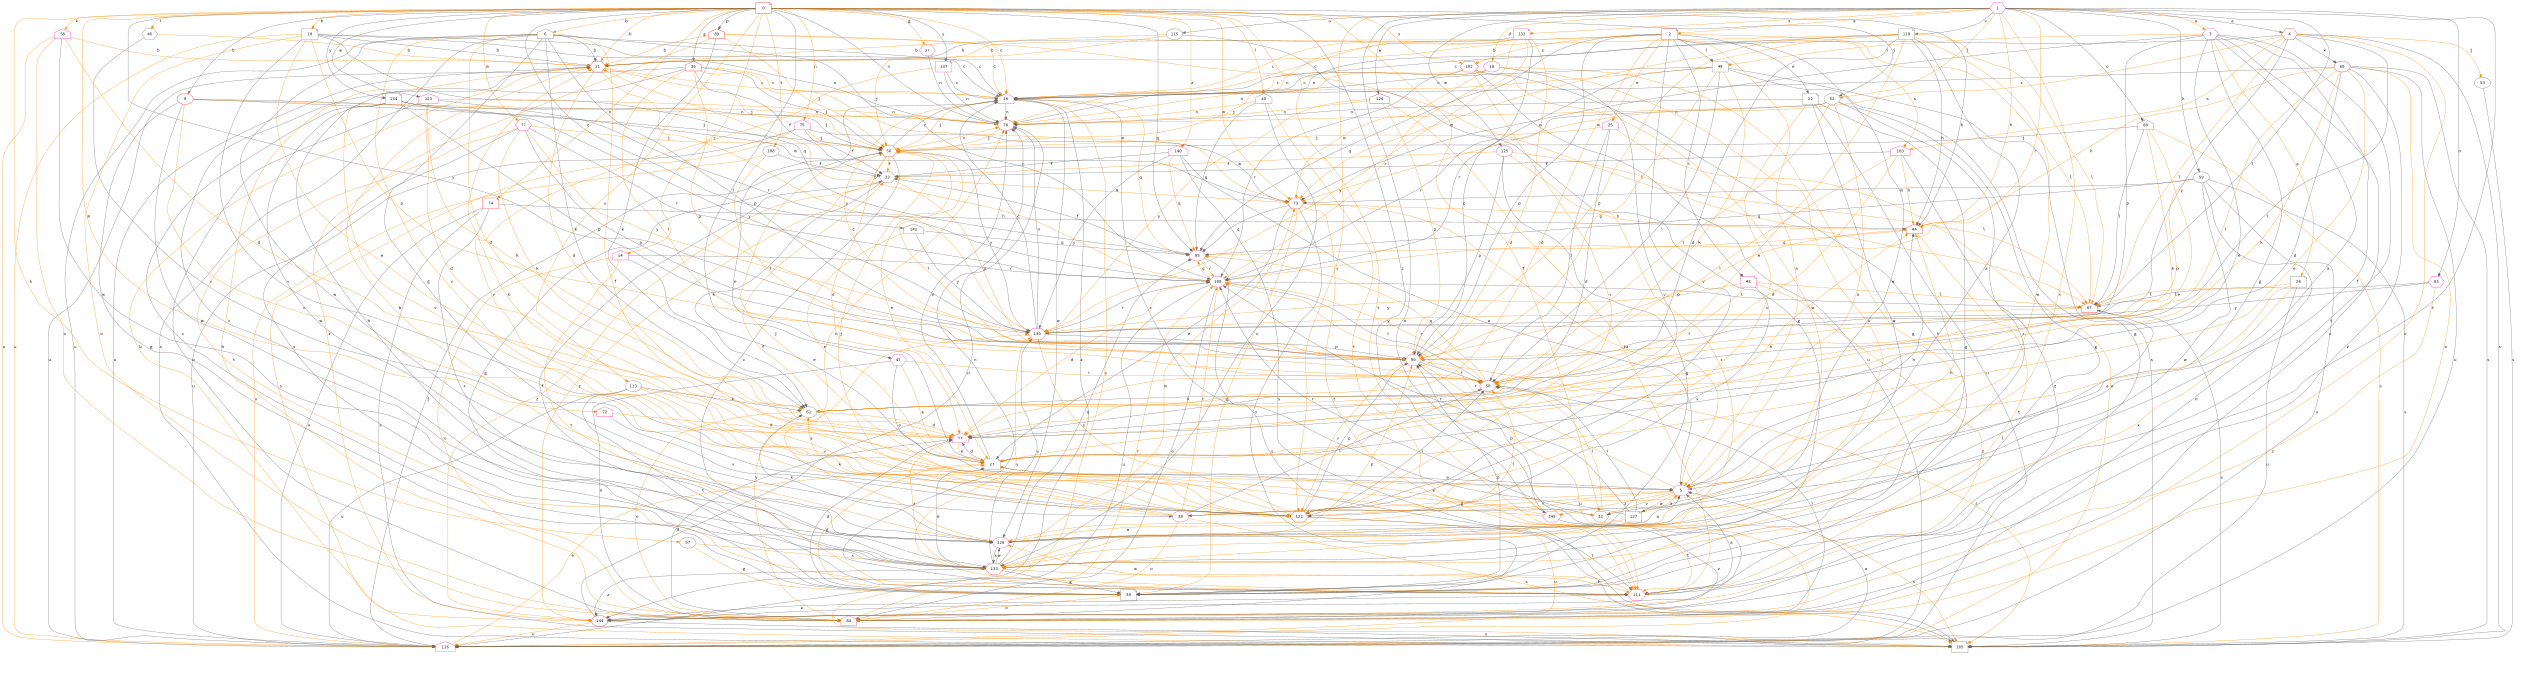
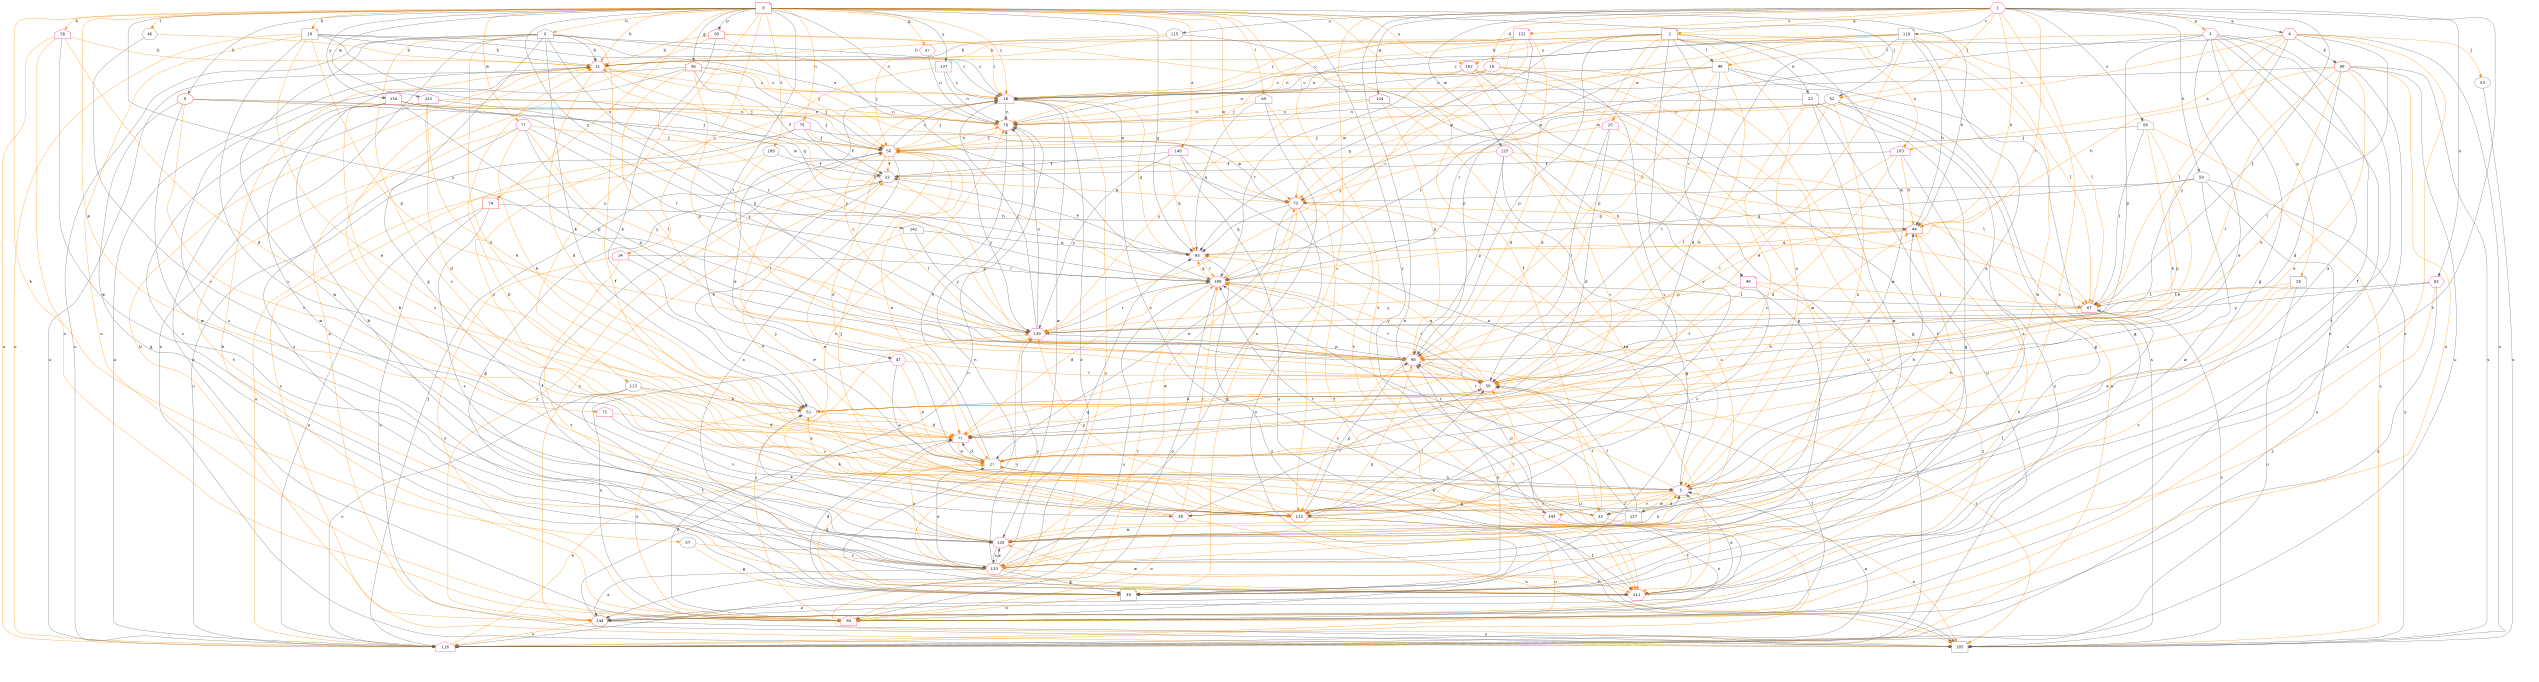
edge "59" -> "84": now "83" -> "84"
